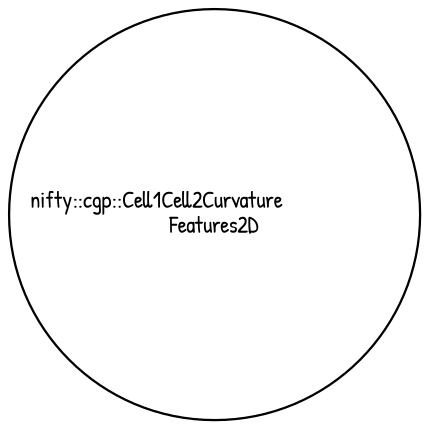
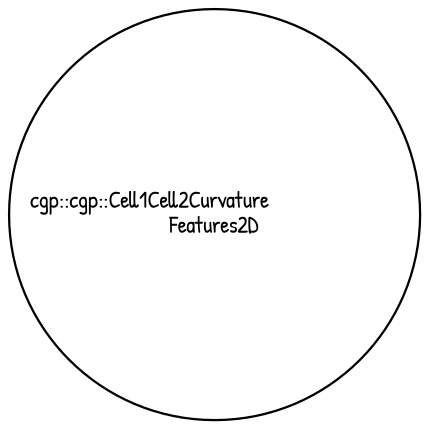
node "nifty::cgp::Cell1Cell2Curvature Features2D": label "nifty::cgp::Cell1Cell2Curvature Features2D" -> "cgp::cgp::Cell1Cell2Curvature Features2D"
